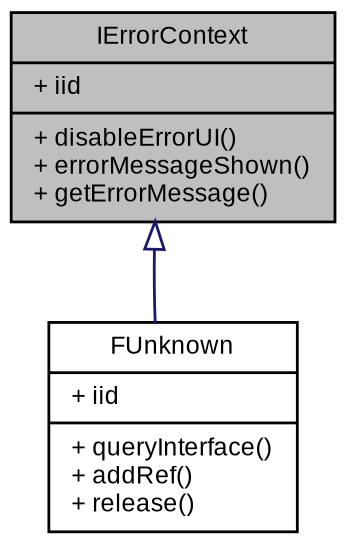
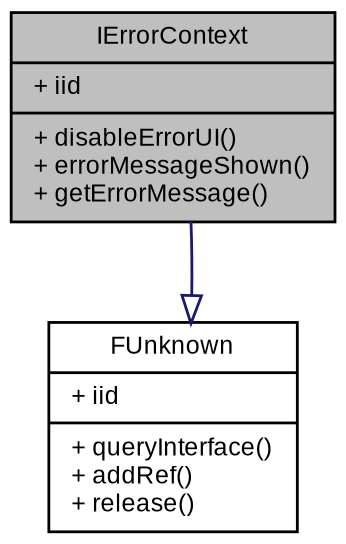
edge "FUnknown" -> "IErrorContext": reversed
